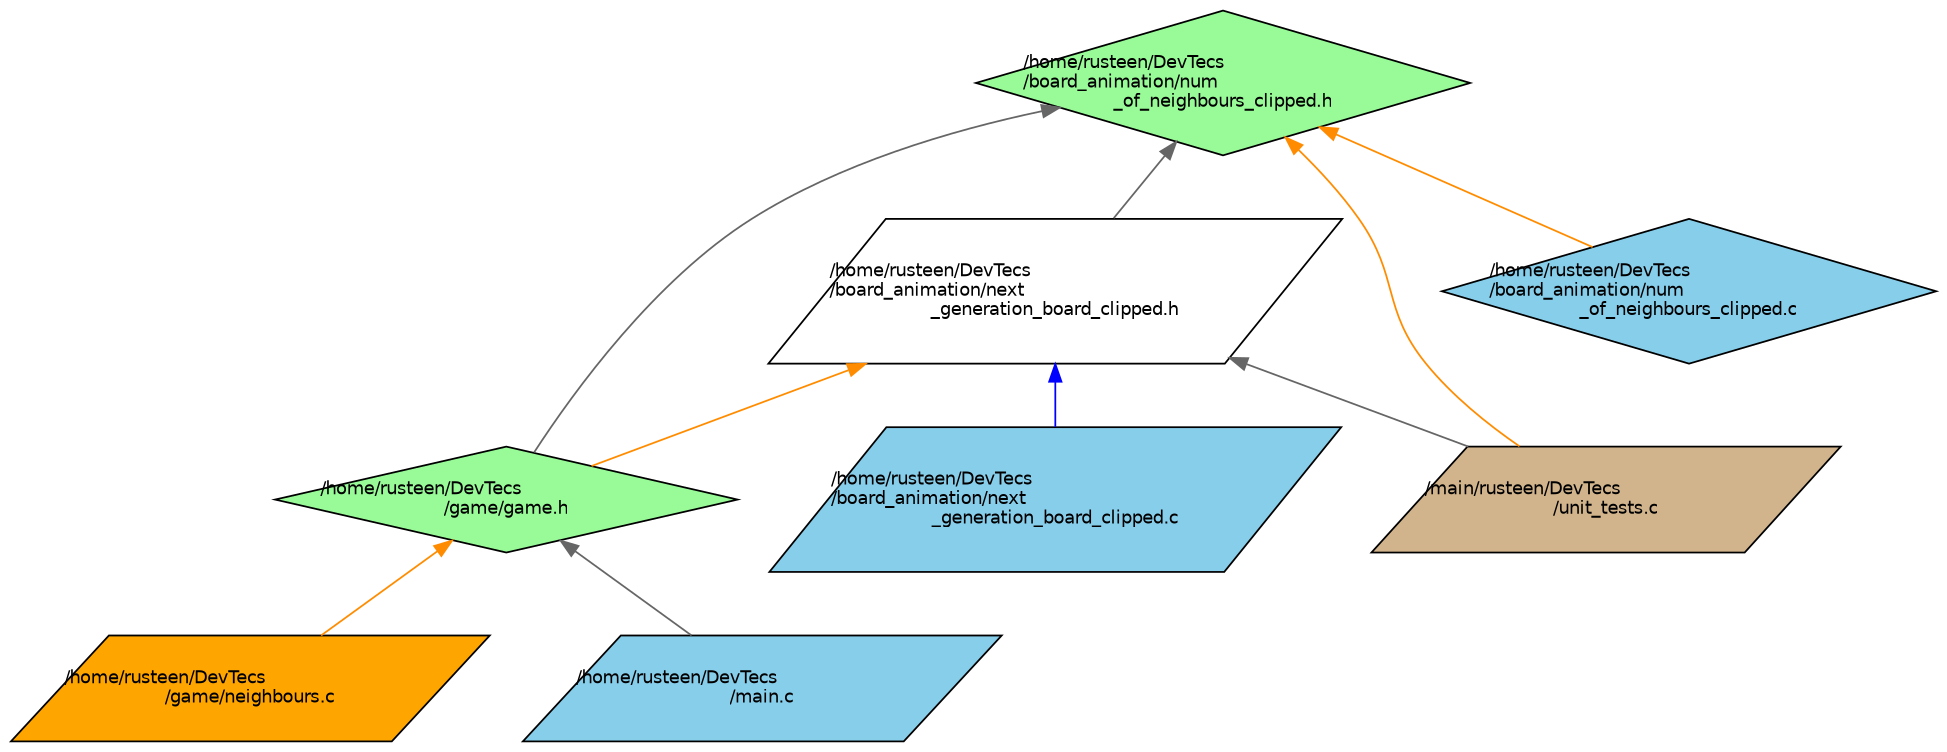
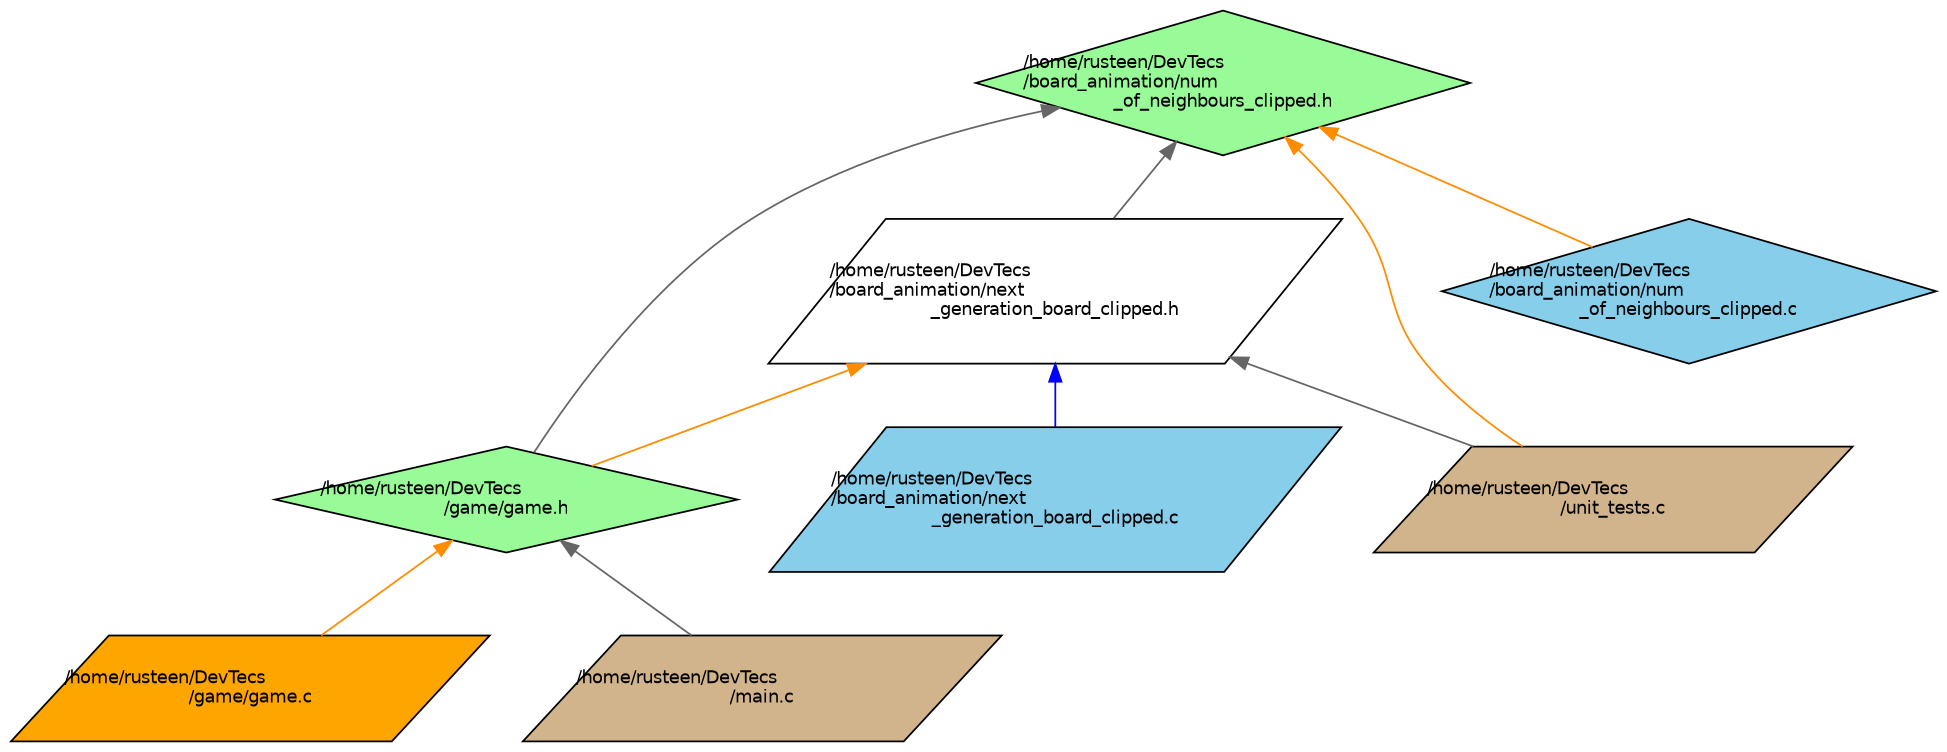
node "/main/rusteen/DevTecs /unit_tests.c": label "/main/rusteen/DevTecs /unit_tests.c" -> "/home/rusteen/DevTecs /unit_tests.c"
node "/home/rusteen/DevTecs /game/neighbours.c": label "/home/rusteen/DevTecs /game/neighbours.c" -> "/home/rusteen/DevTecs /game/game.c"
node "/home/rusteen/DevTecs /main.c": fillcolor skyblue -> tan
